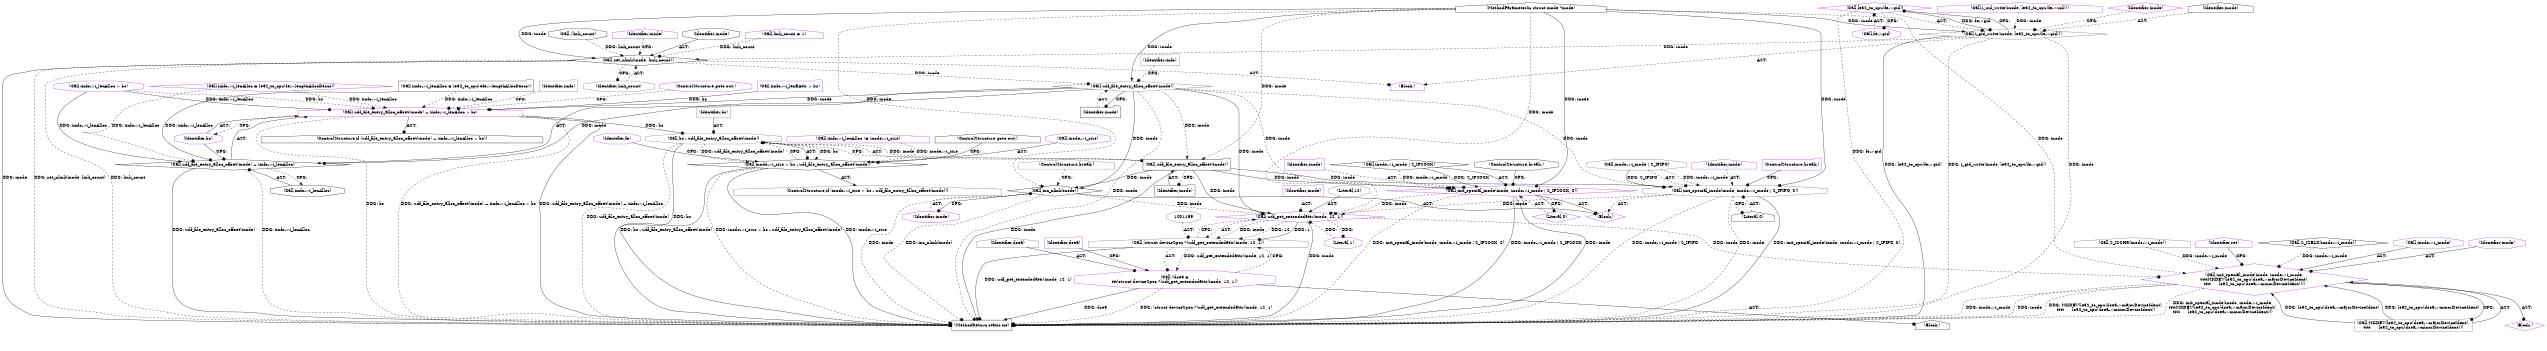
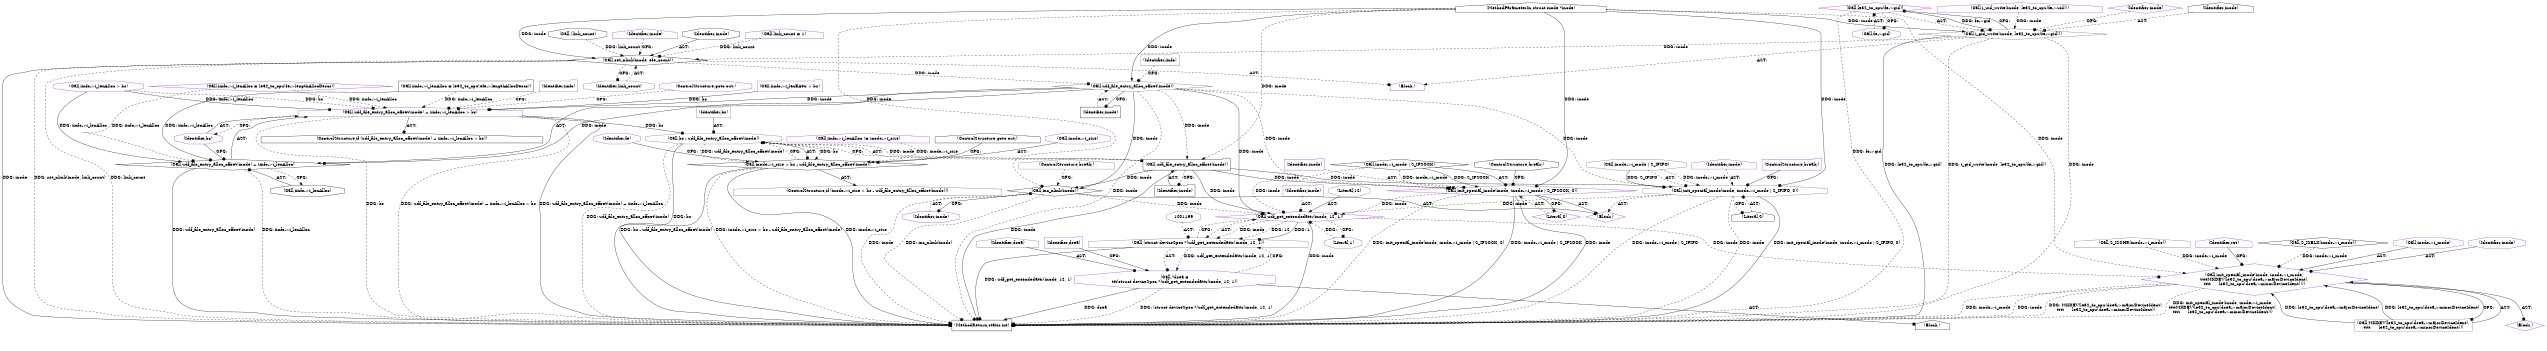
node "(Call,set_nlink(inode, link_count))": label "(Call,set_nlink(inode, link_count))" -> "(Call,set_nlink(inode, efe_count))"
edge "(MethodParameterIn,struct inode *inode)" -> "(Call,udf_get_extendedattr(inode, 12, 1))": now "(Call,inode->i_mode | S_IFSOCK)" -> "(Call,udf_get_extendedattr(inode, 12, 1))"
edge "(Call,udf_get_extendedattr(inode, 12, 1))" -> "(Literal,1)": label "DDG: " -> "CFG: "
